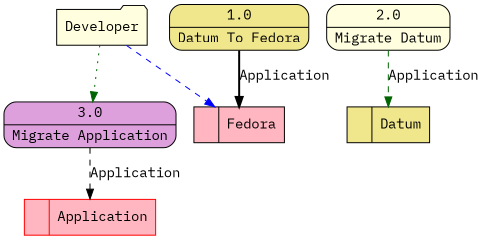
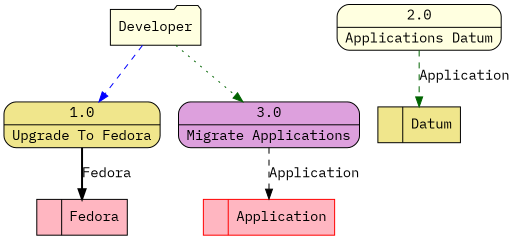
node "1.0": text "Datum To Fedora" -> "Upgrade To Fedora"
node "2.0": text "Migrate Datum" -> "Applications Datum"
edge "Developer" -> "Fedora": now "Developer" -> "1.0"
edge "1.0" -> "Fedora": label "Application" -> "Fedora"
node "3.0": text "Migrate Application" -> "Migrate Applications"
